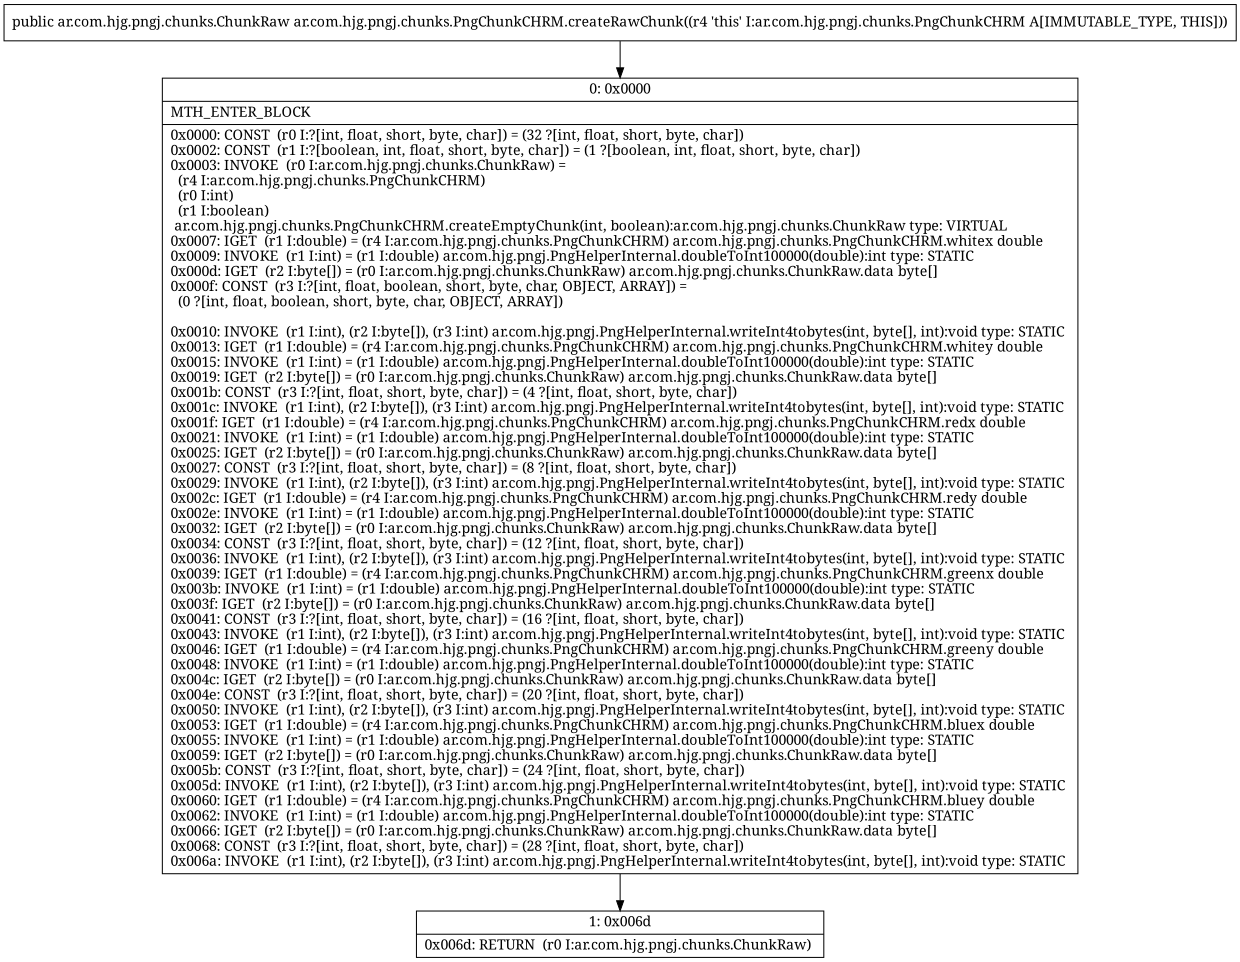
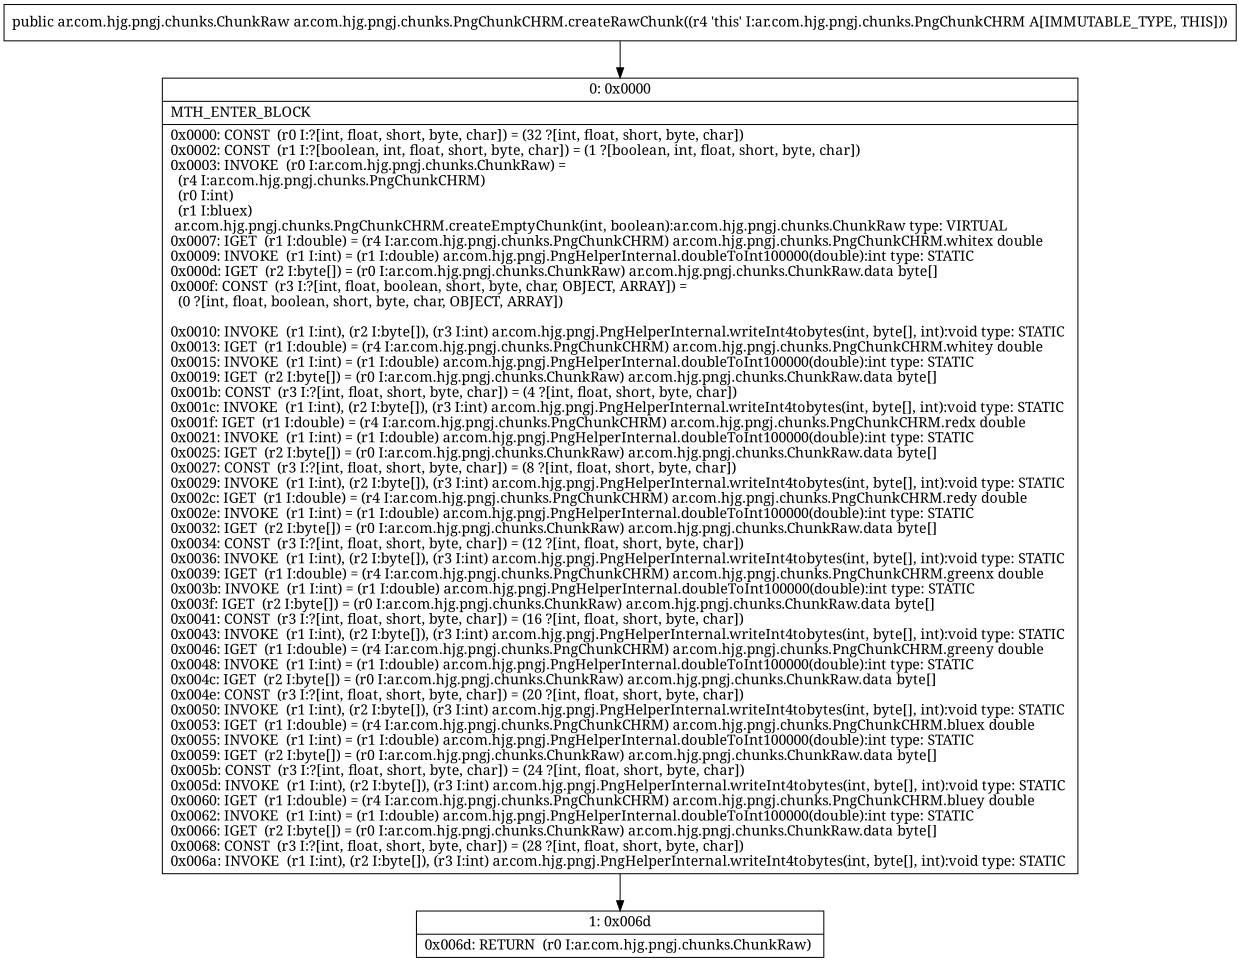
node "0: 0x0000": text "(r1 I:boolean)" -> "(r1 I:bluex)"
